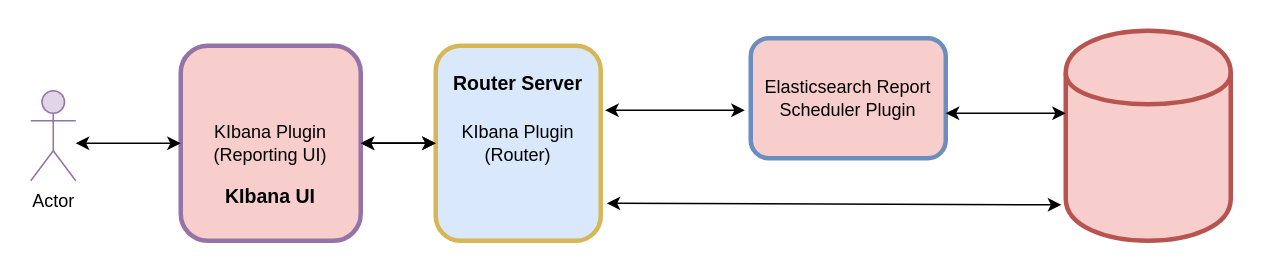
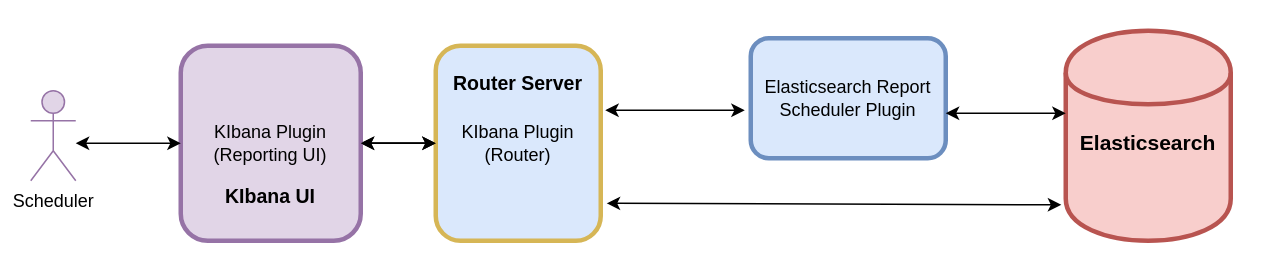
node "Elasticsearch Report Scheduler Plugin": fillcolor #f8cecc -> #dae8fc
node "KIbana Plugin (Reporting UI)": fillcolor #f8cecc -> #e1d5e7
node "Elasticsearch": added
node "Actor": label "Actor" -> "Scheduler"
